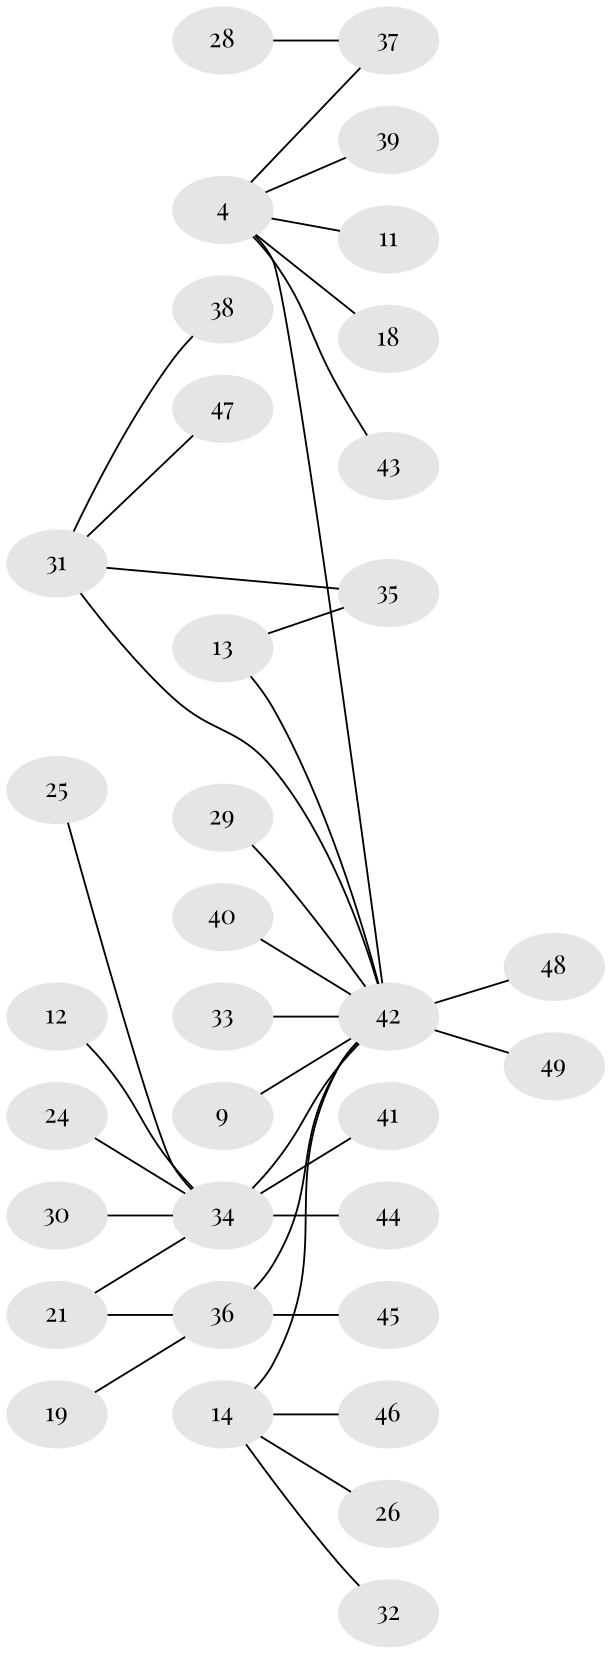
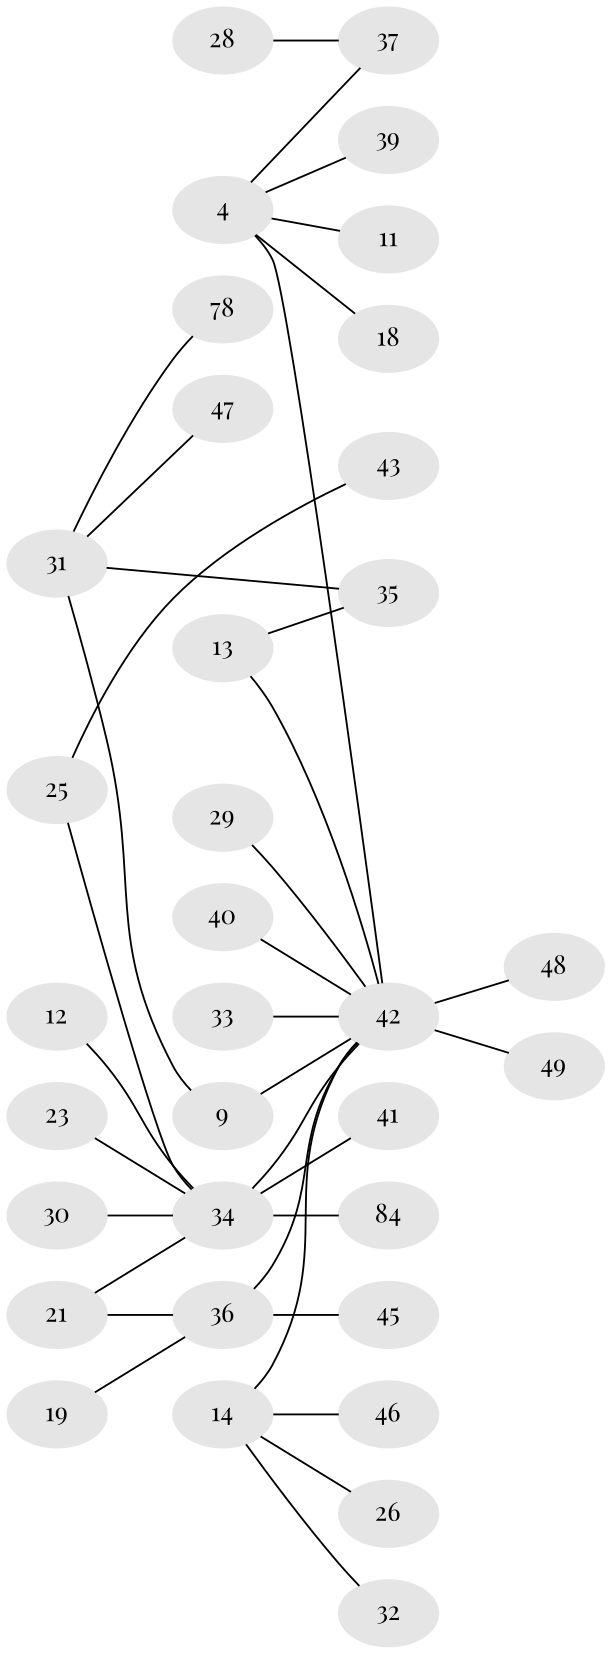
node "38": label "38" -> "78"
edge "4" -- "43": now "25" -- "43"
edge "31" -- "42": now "31" -- "9"
node "24": label "24" -> "23"
node "44": label "44" -> "84"
